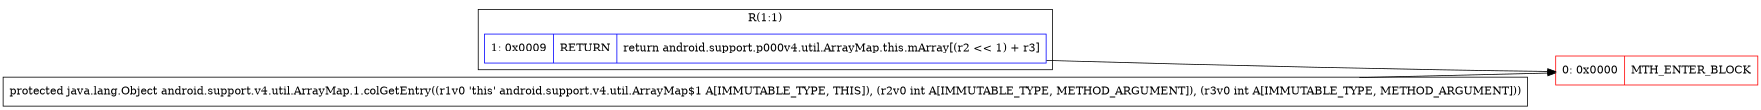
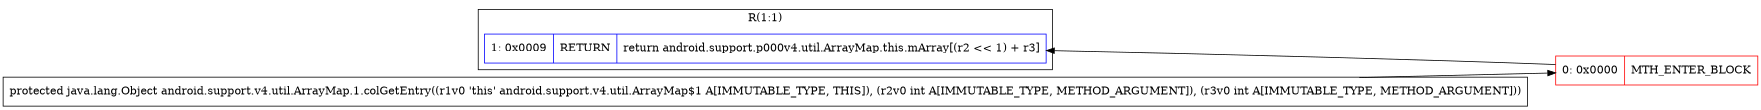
edge "1: 0x0009" -> "0: 0x0000": reversed
